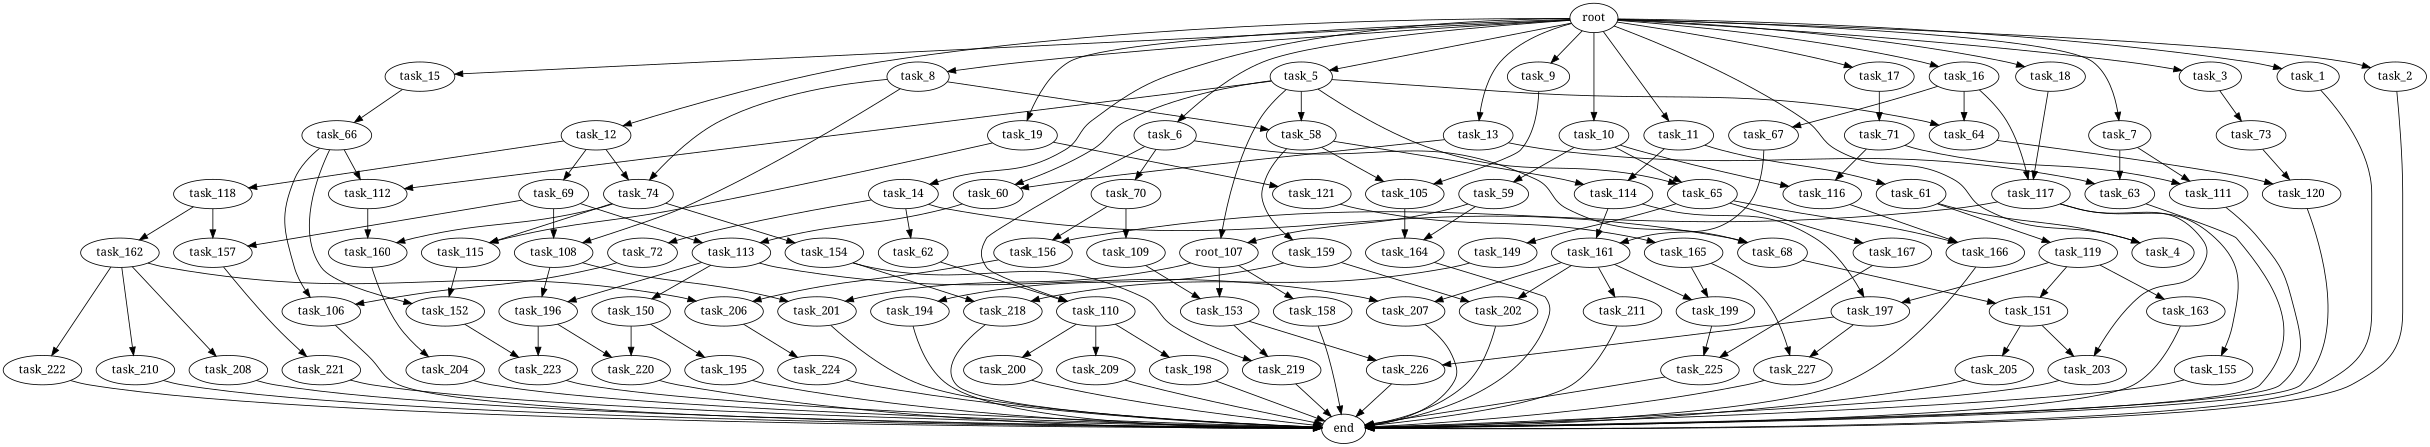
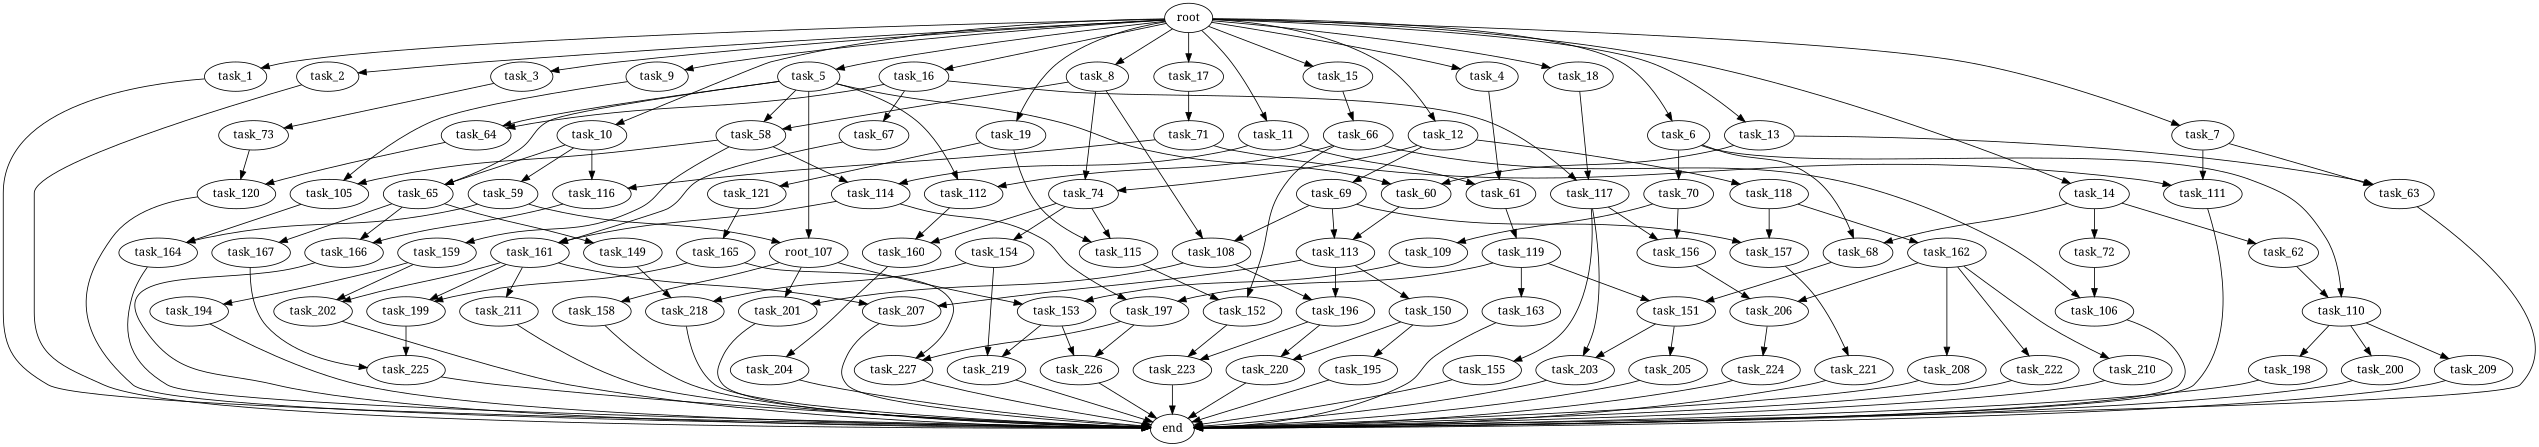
edge "task_61" -> "task_4": reversed
